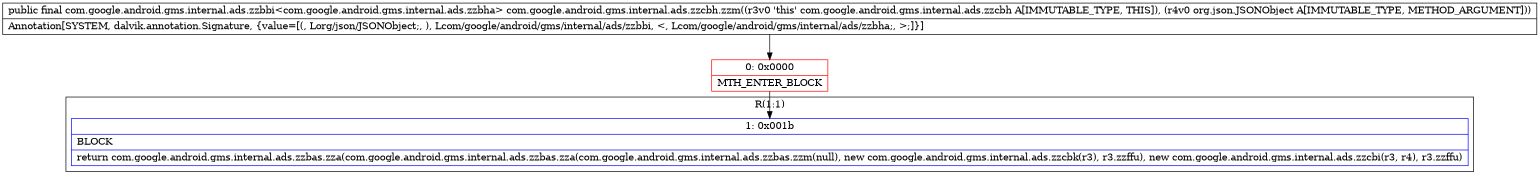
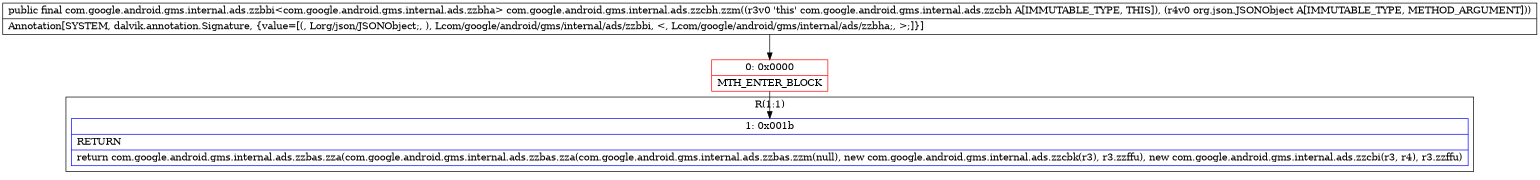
node "1: 0x001b": text "BLOCK" -> "RETURN"
